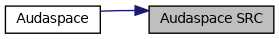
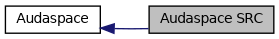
edge "Audaspace" -> "Audaspace SRC": reversed
